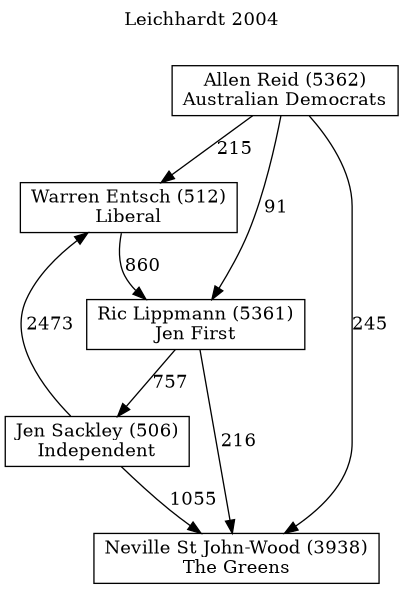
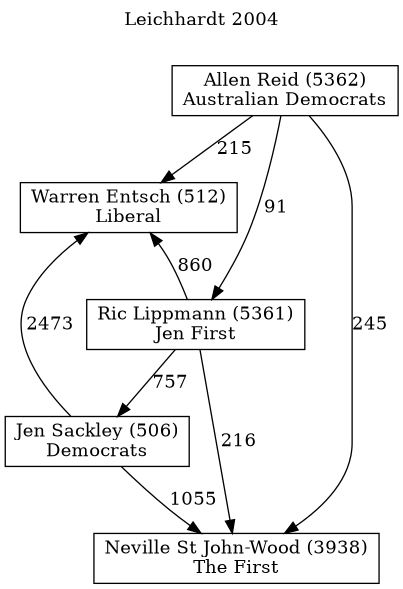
edge "Warren Entsch (512) Liberal" -> "Ric Lippmann (5361) Jen First": reversed
node "Jen Sackley (506) Independent": label "Jen Sackley (506) Independent" -> "Jen Sackley (506) Democrats"
node "Neville St John-Wood (3938) The Greens": label "Neville St John-Wood (3938) The Greens" -> "Neville St John-Wood (3938) The First"
